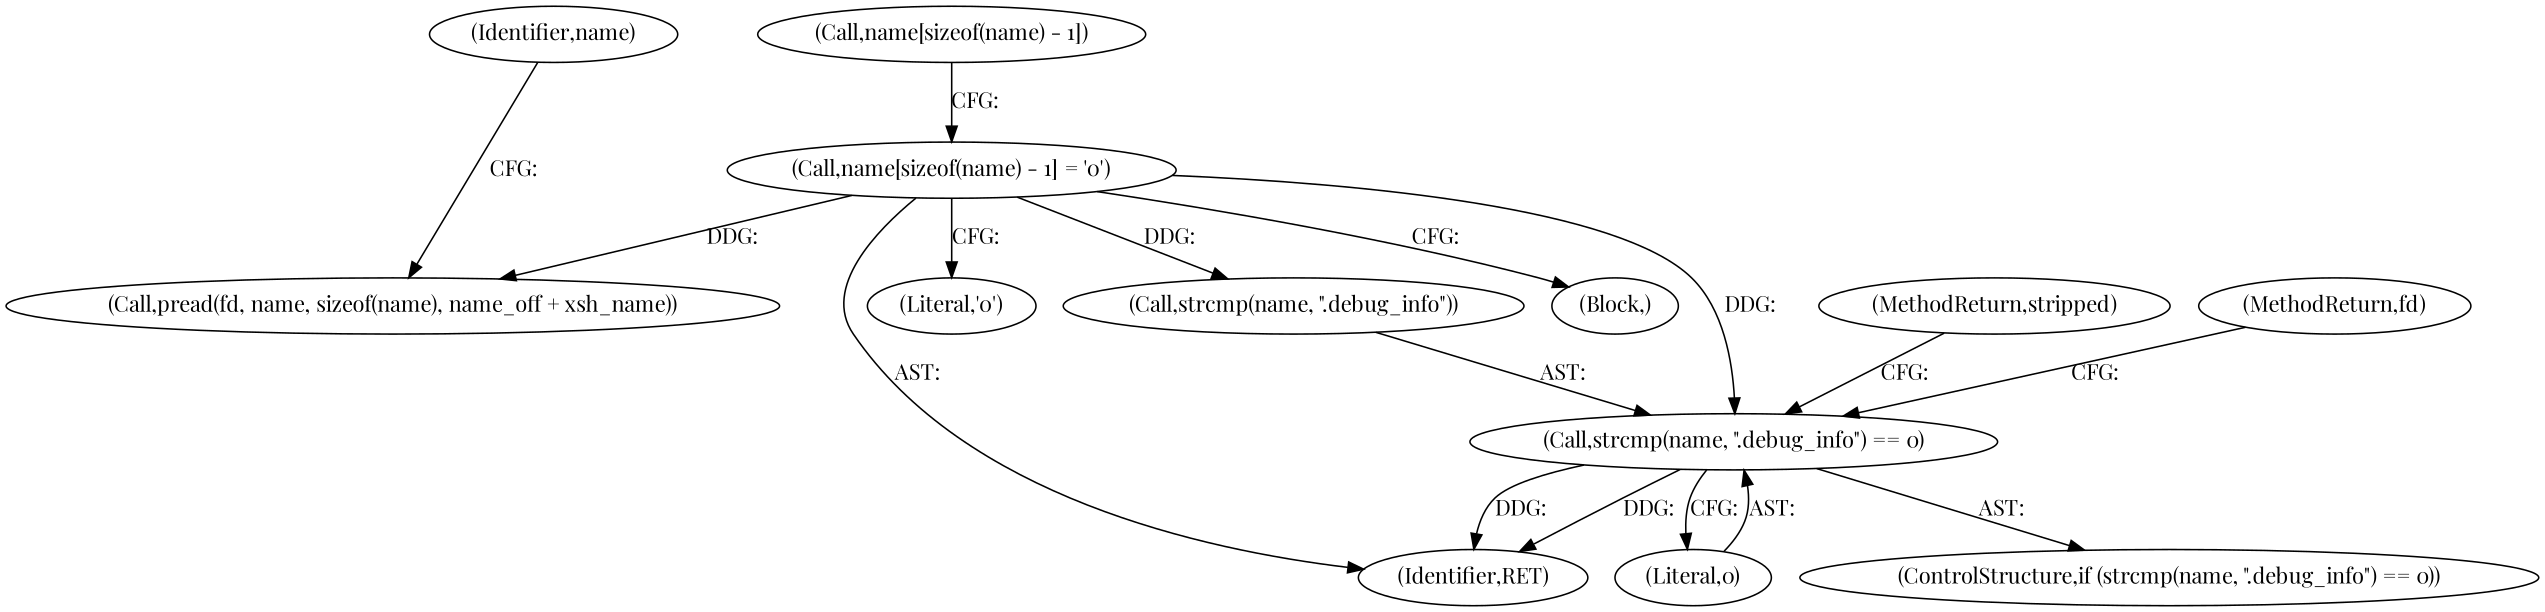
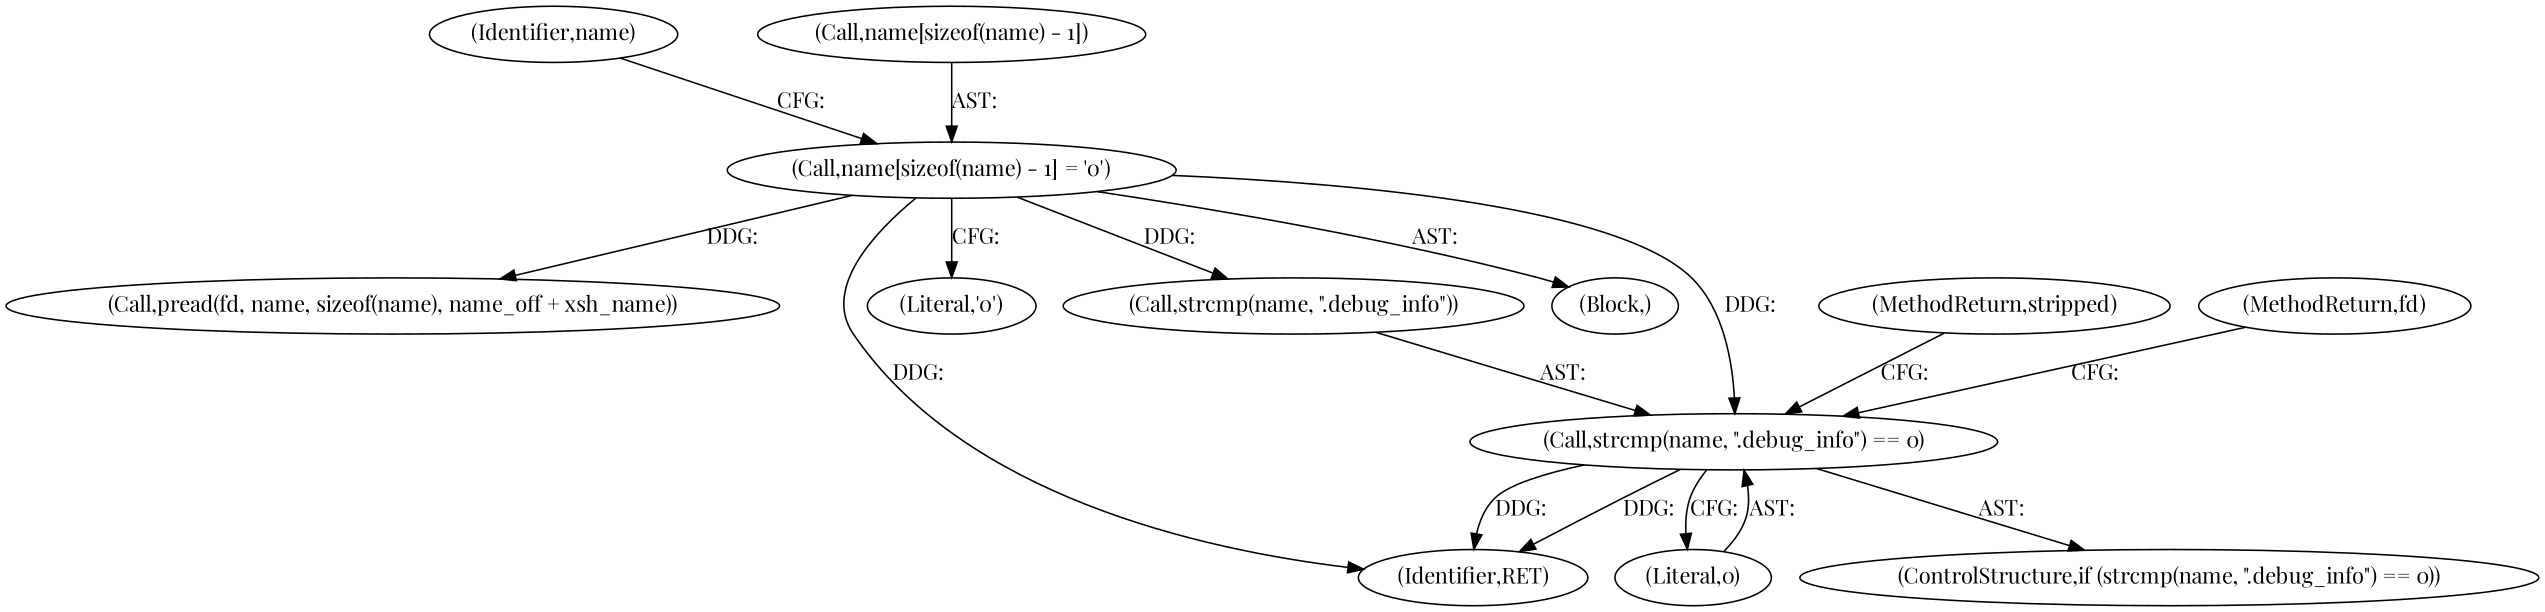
edge "(Call,name[sizeof(name) - 1])" -> "(Call,name[sizeof(name) - 1] = '0')": label "CFG: " -> "AST: "
edge "(Identifier,name)" -> "(Call,pread(fd, name, sizeof(name), name_off + xsh_name))": now "(Identifier,name)" -> "(Call,name[sizeof(name) - 1] = '0')"
edge "(Call,name[sizeof(name) - 1] = '0')" -> "(Block,)": label "CFG: " -> "AST: "
edge "(Call,name[sizeof(name) - 1] = '0')" -> "(Identifier,RET)": label "AST: " -> "DDG: "
